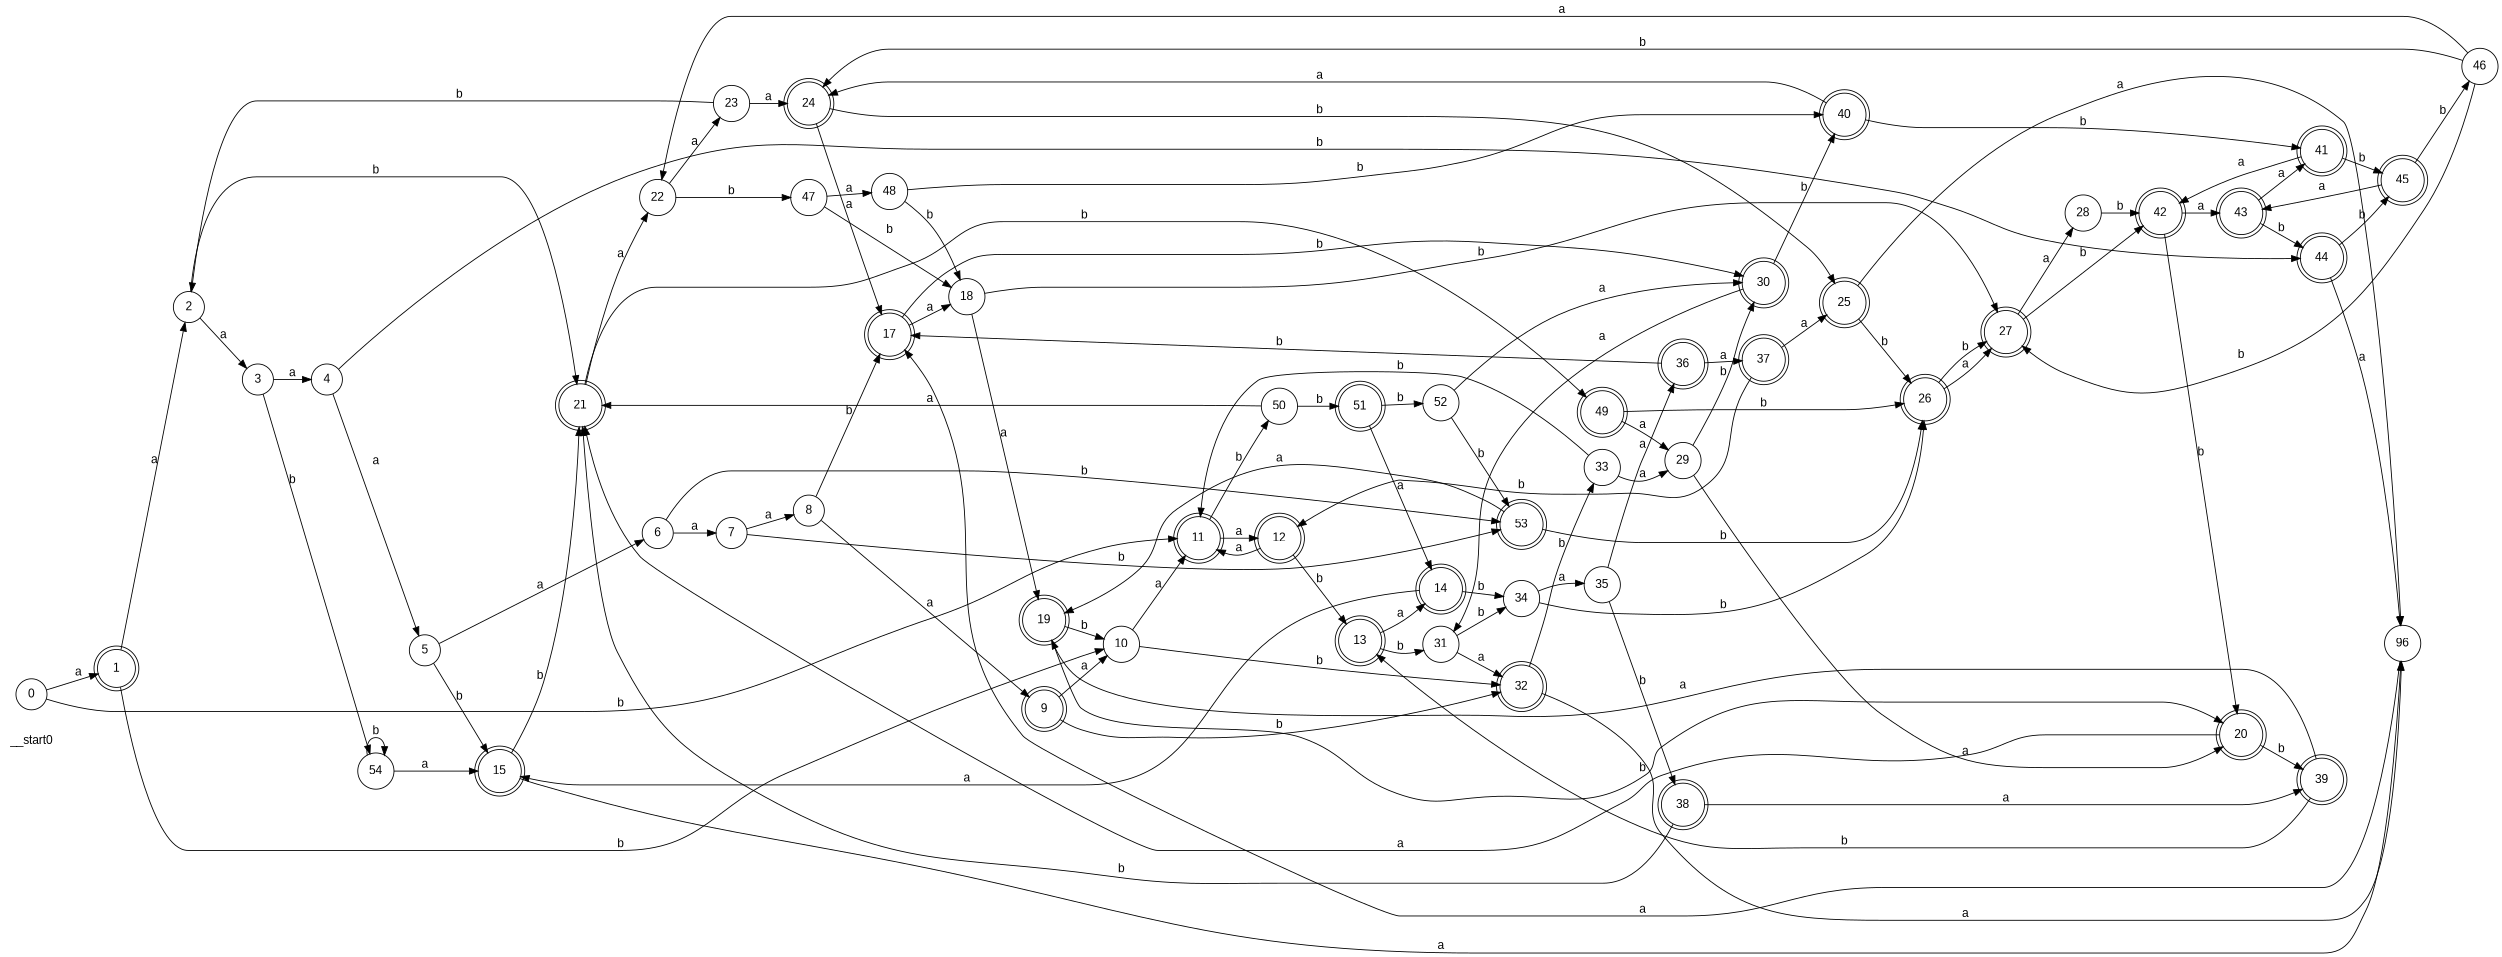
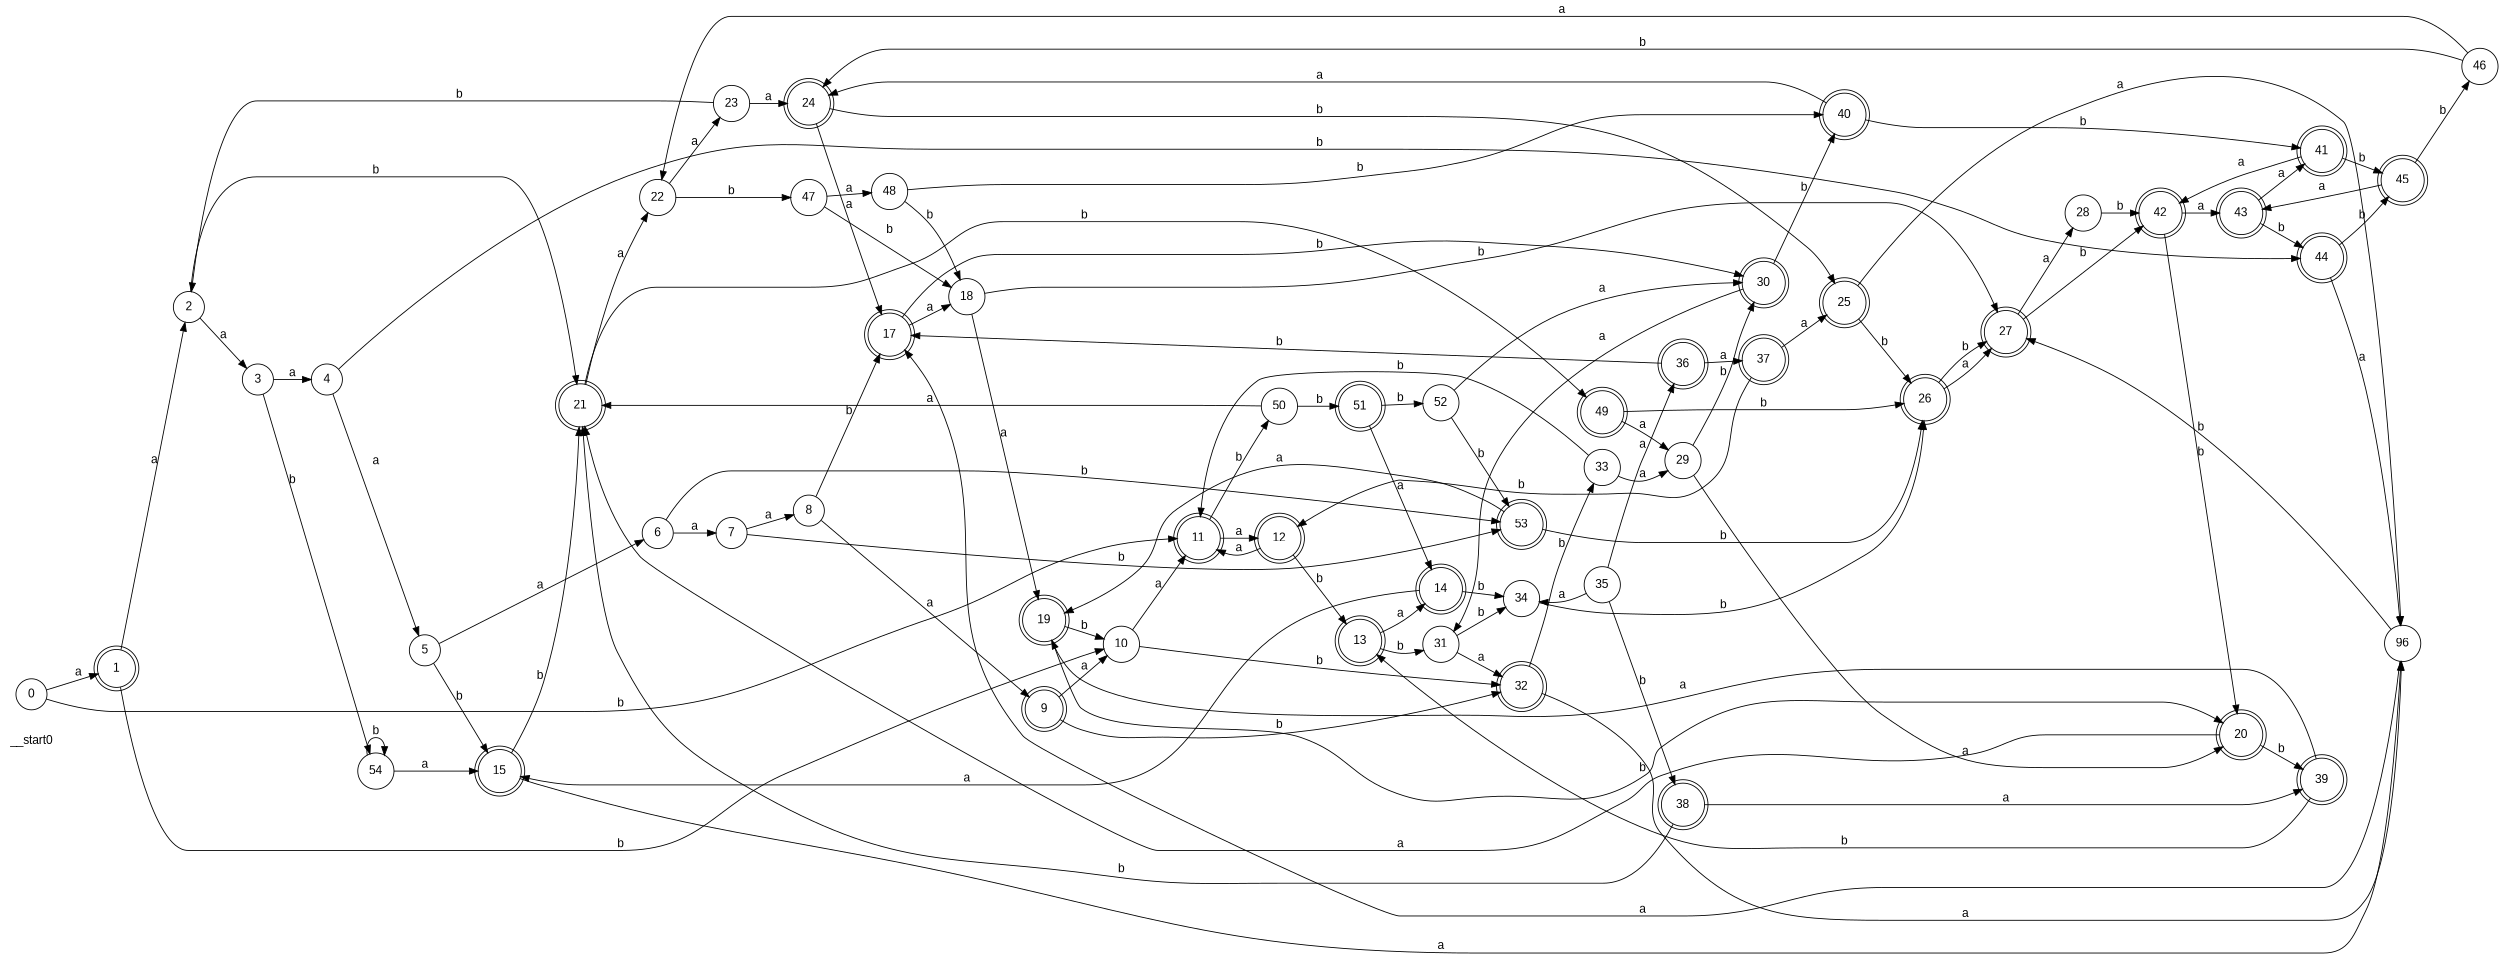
edge "46" -> "27": now "96" -> "27"
edge "34" -> "35": reversed
